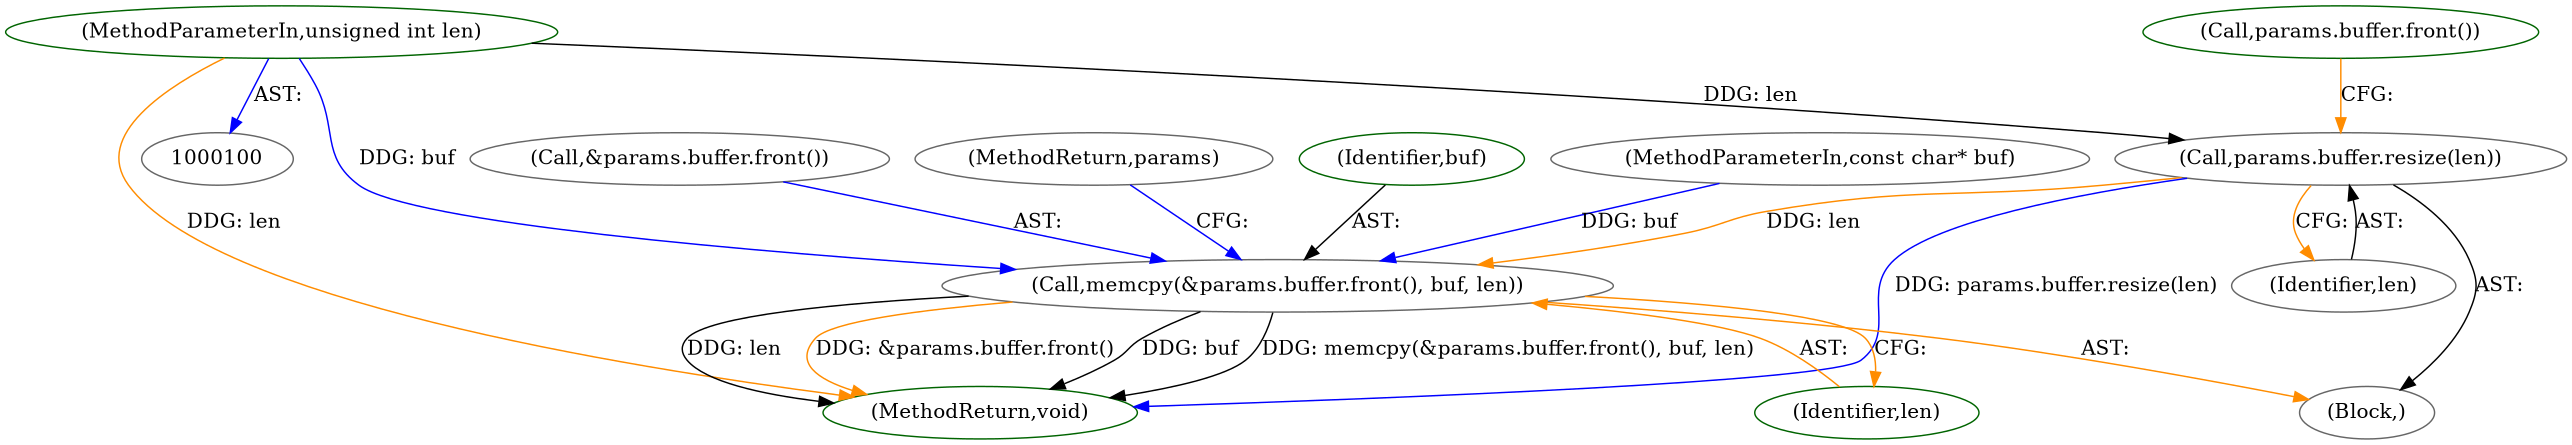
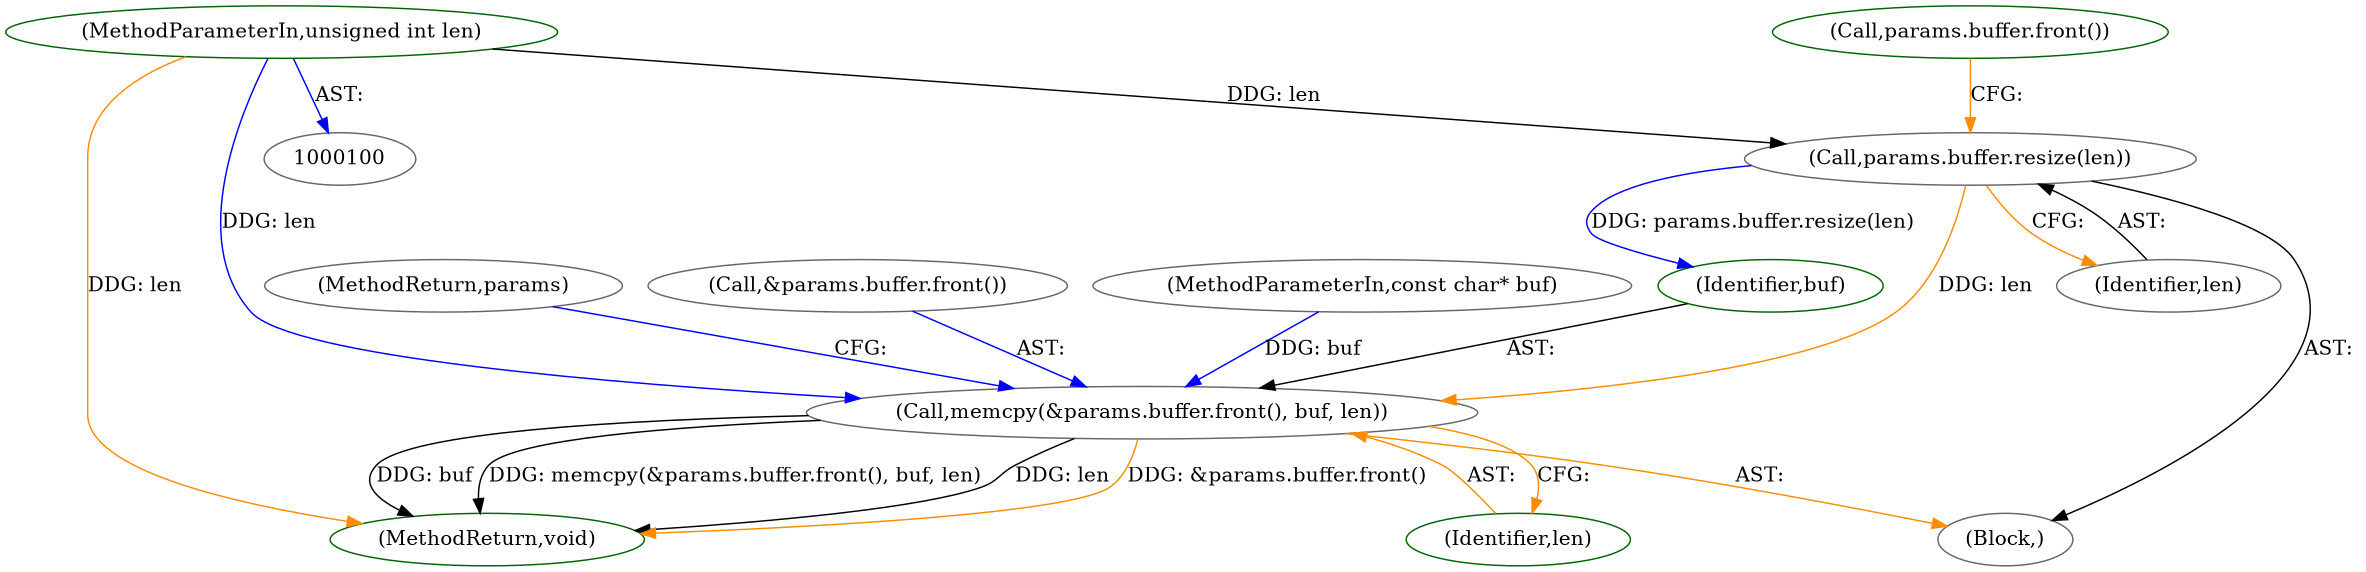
edge "(MethodParameterIn,unsigned int len)" -> "(Call,memcpy(&params.buffer.front(), buf, len))": label "DDG: buf" -> "DDG: len"
edge "(Call,params.buffer.resize(len))" -> "(MethodReturn,void)": now "(Call,params.buffer.resize(len))" -> "(Identifier,buf)"
